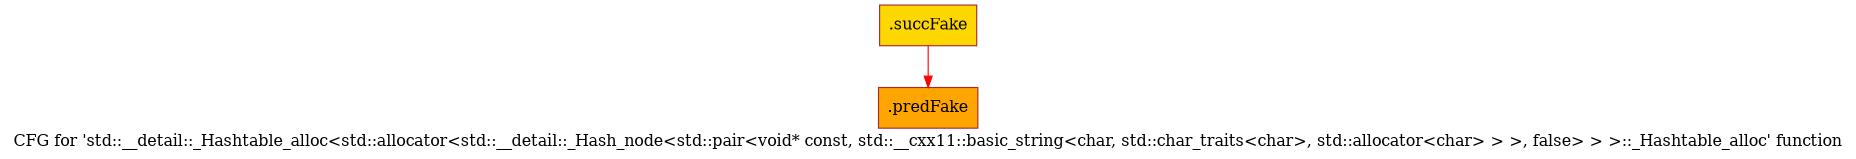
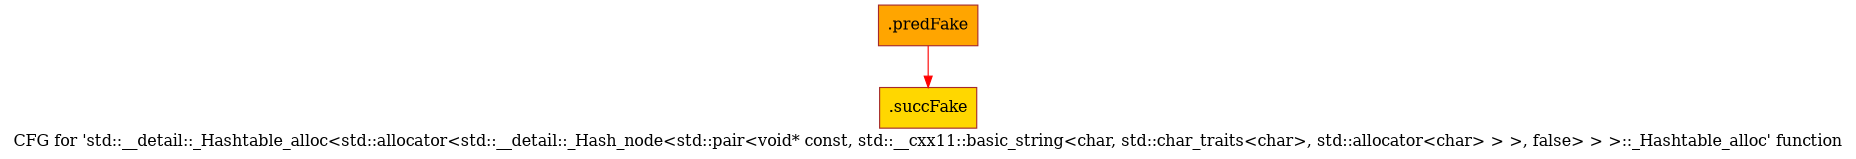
edge ".succFake" -> ".predFake": reversed
